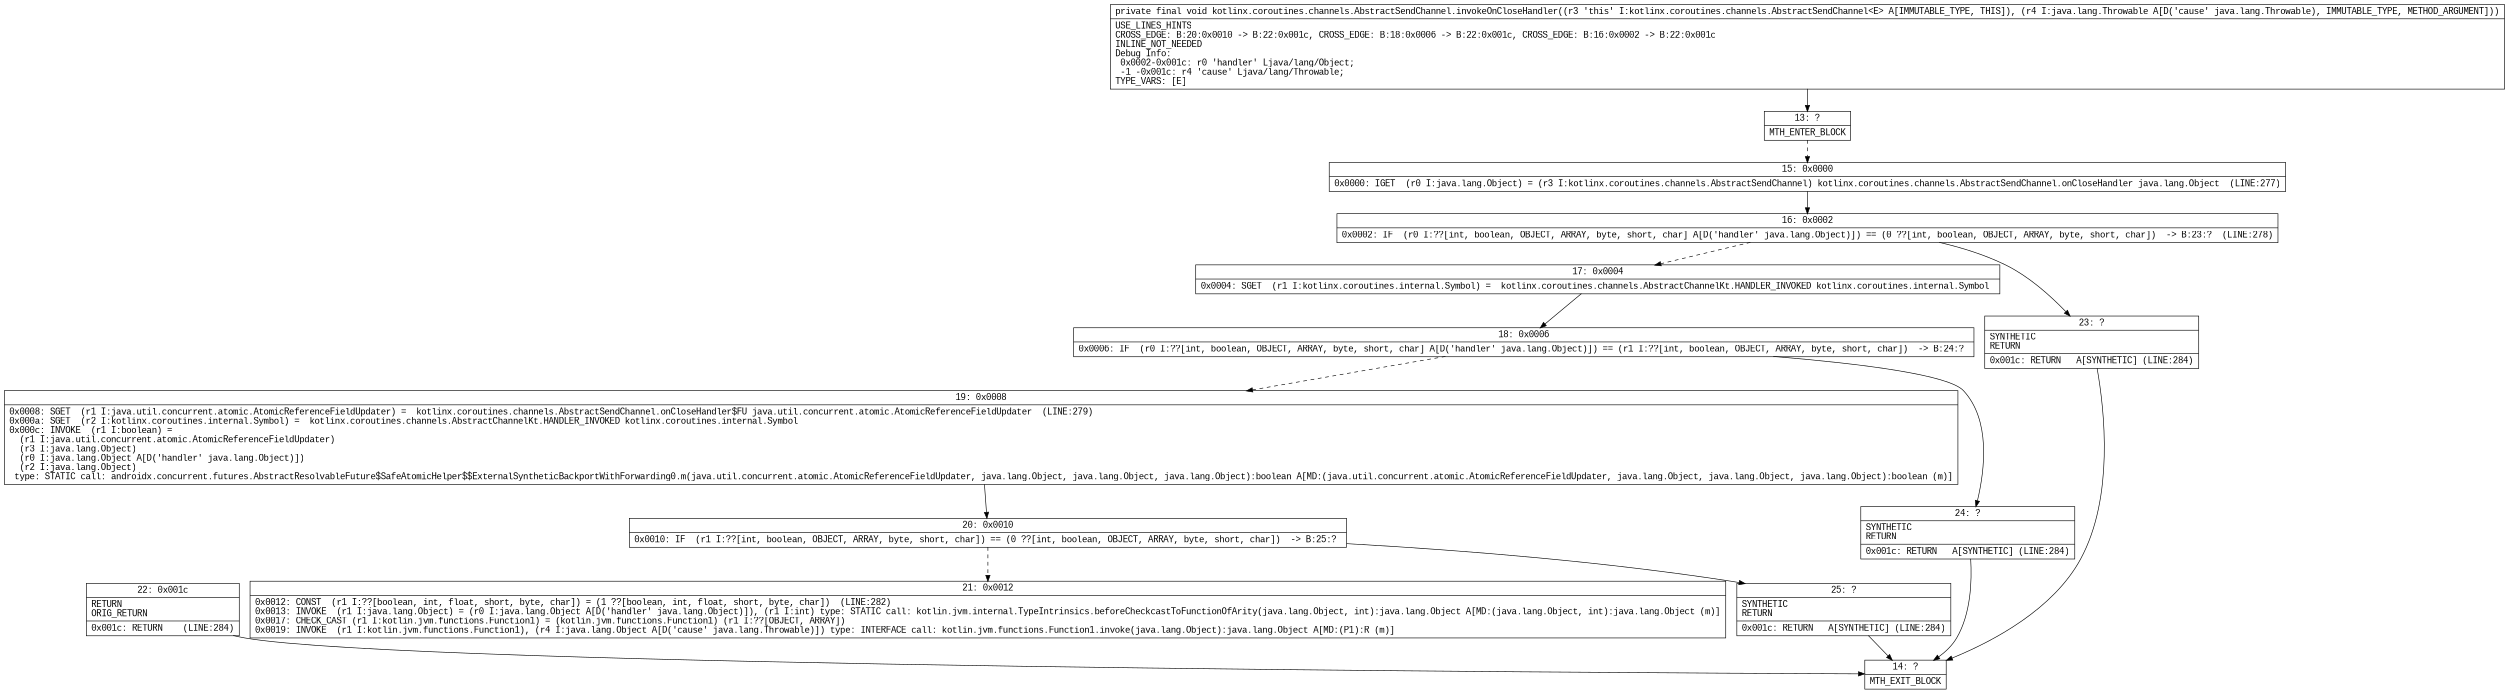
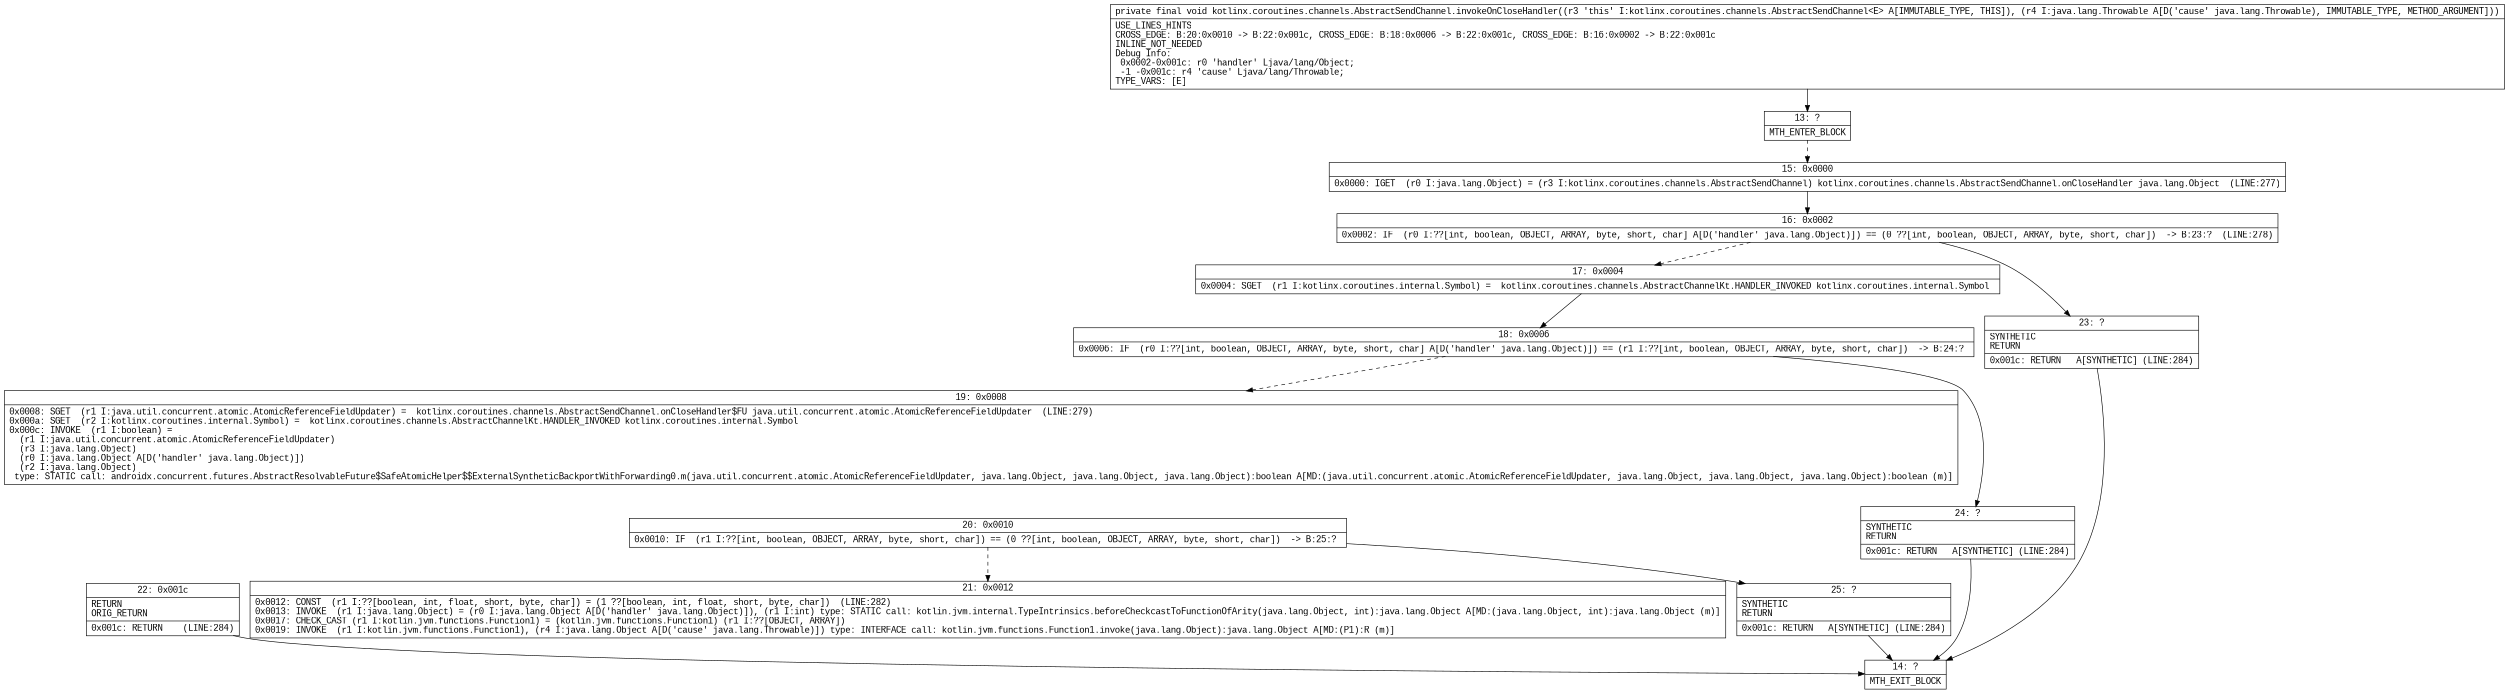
edge "19: 0x0008" -> "20: 0x0010": removed
